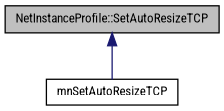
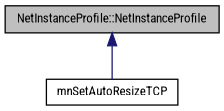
node "NetInstanceProfile::SetAutoResizeTCP": label "NetInstanceProfile::SetAutoResizeTCP" -> "NetInstanceProfile::NetInstanceProfile"
